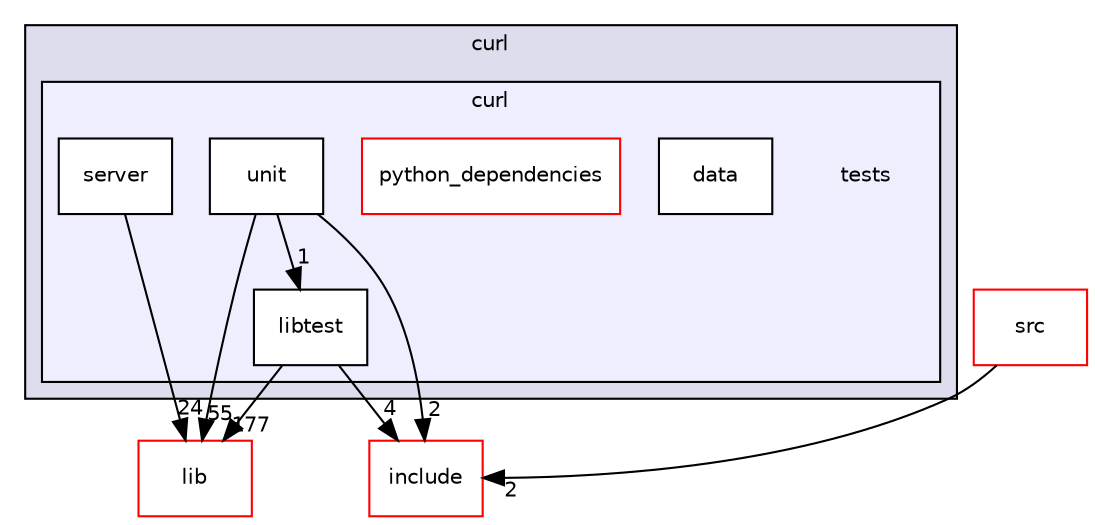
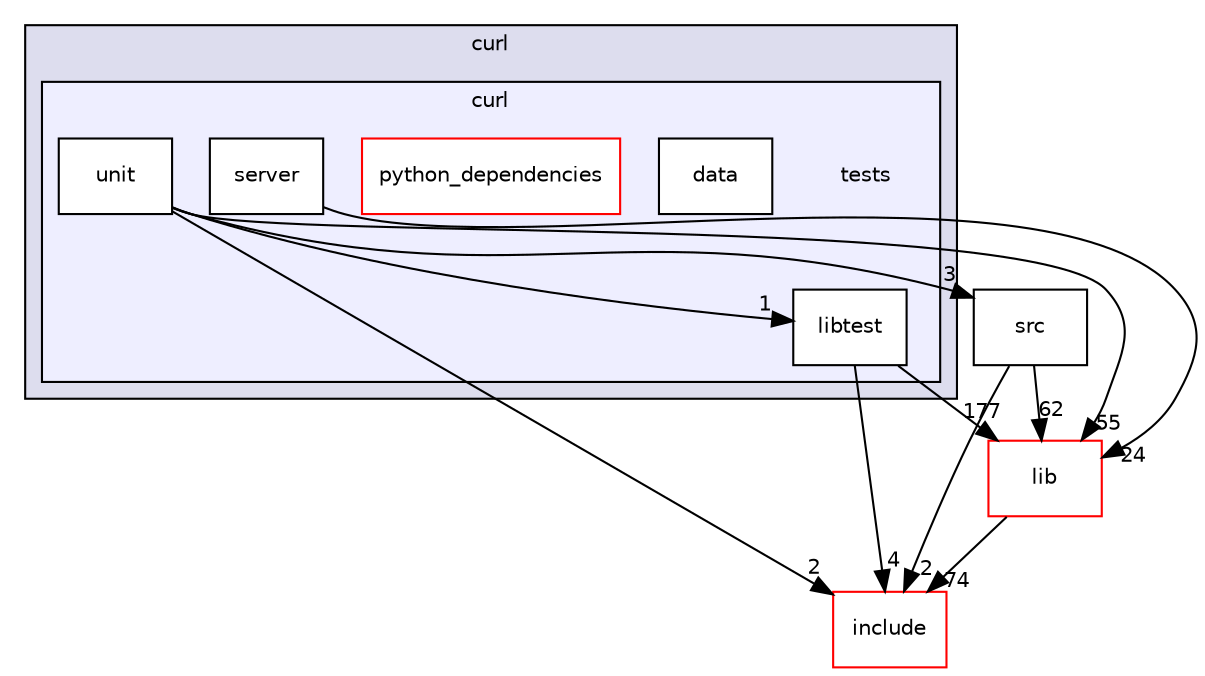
edge "unit" -> "src": added
node "src": color red -> black
edge "src" -> "lib": added
edge "lib" -> "include": added
